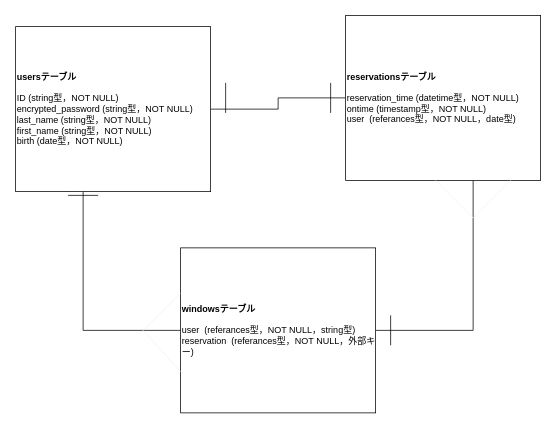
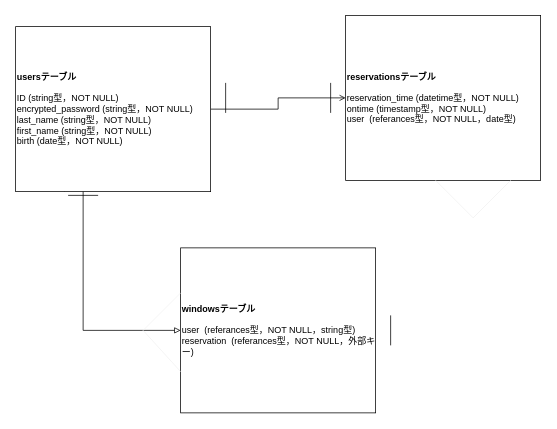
edge "reservationsテーブル reservation_time (datetime型，NOT NULL) ontime (timestamp型，NOT NULL) user (referances型，NOT NULL，date型)" -- "usersテーブル ID (string型，NOT NULL) encrypted_password (string型，NOT NULL) last_name (string型，NOT NULL) first_name (string型，NOT NULL) birth (date型，NOT NULL)": arrowhead none -> open
edge "reservationsテーブル reservation_time (datetime型，NOT NULL) ontime (timestamp型，NOT NULL) user (referances型，NOT NULL，date型)" -- "windowsテーブル user (referances型，NOT NULL，string型) reservation (referances型，NOT NULL，外部キー)": removed
edge "usersテーブル ID (string型，NOT NULL) encrypted_password (string型，NOT NULL) last_name (string型，NOT NULL) first_name (string型，NOT NULL) birth (date型，NOT NULL)" -- "windowsテーブル user (referances型，NOT NULL，string型) reservation (referances型，NOT NULL，外部キー)": arrowhead none -> block
